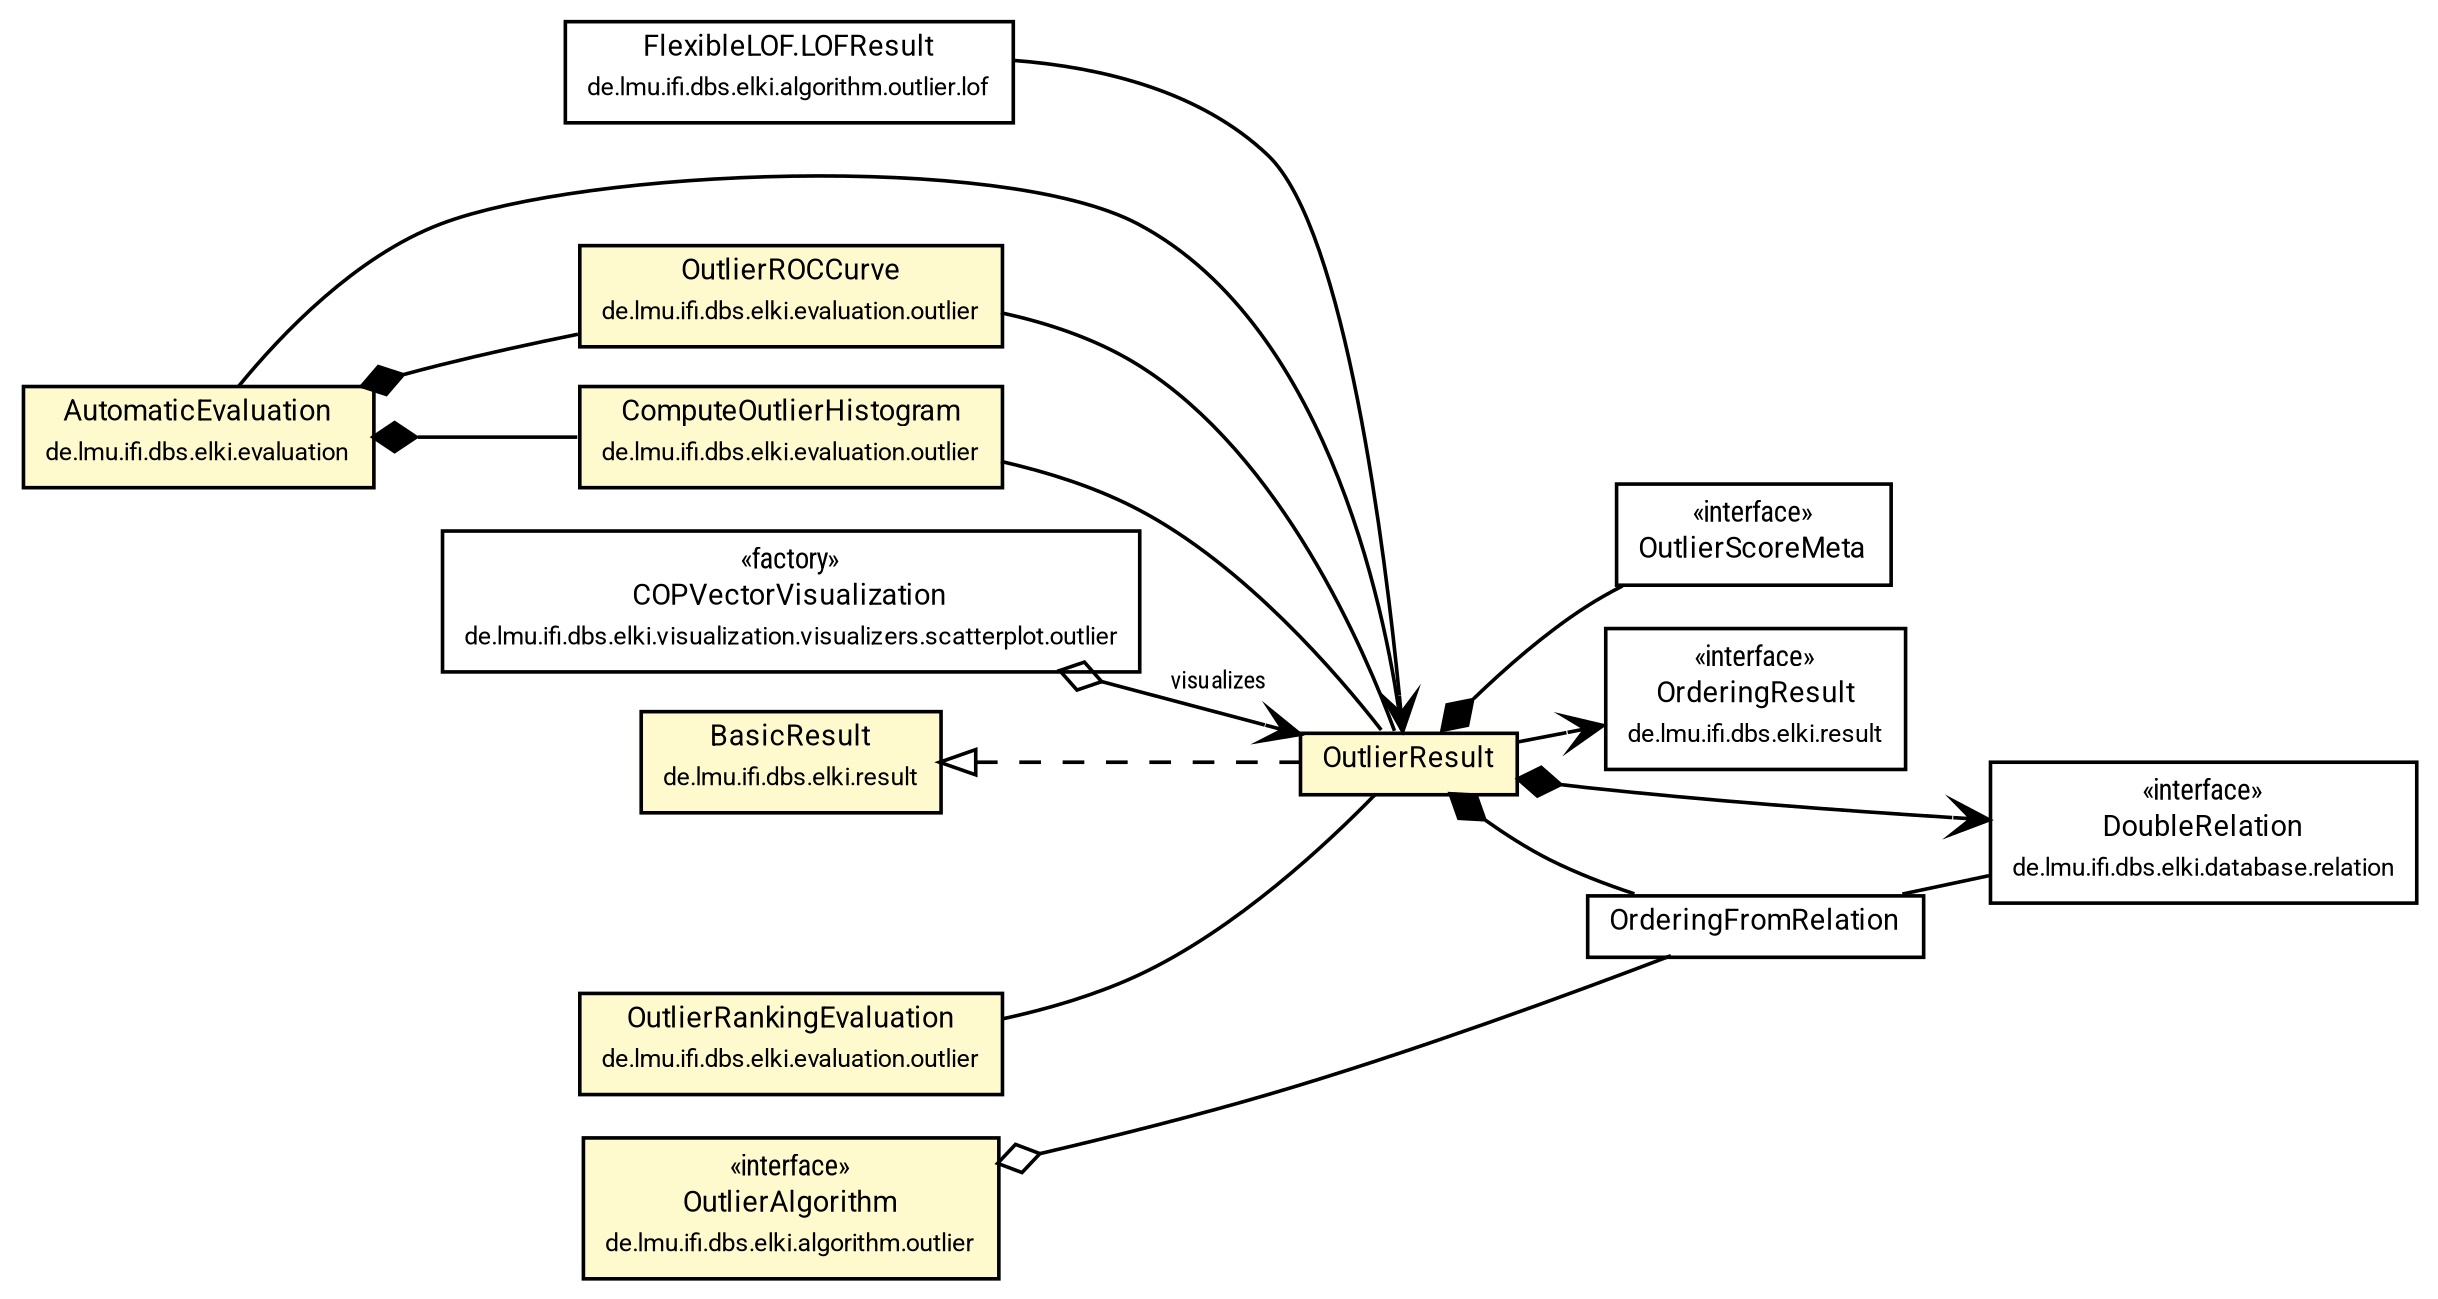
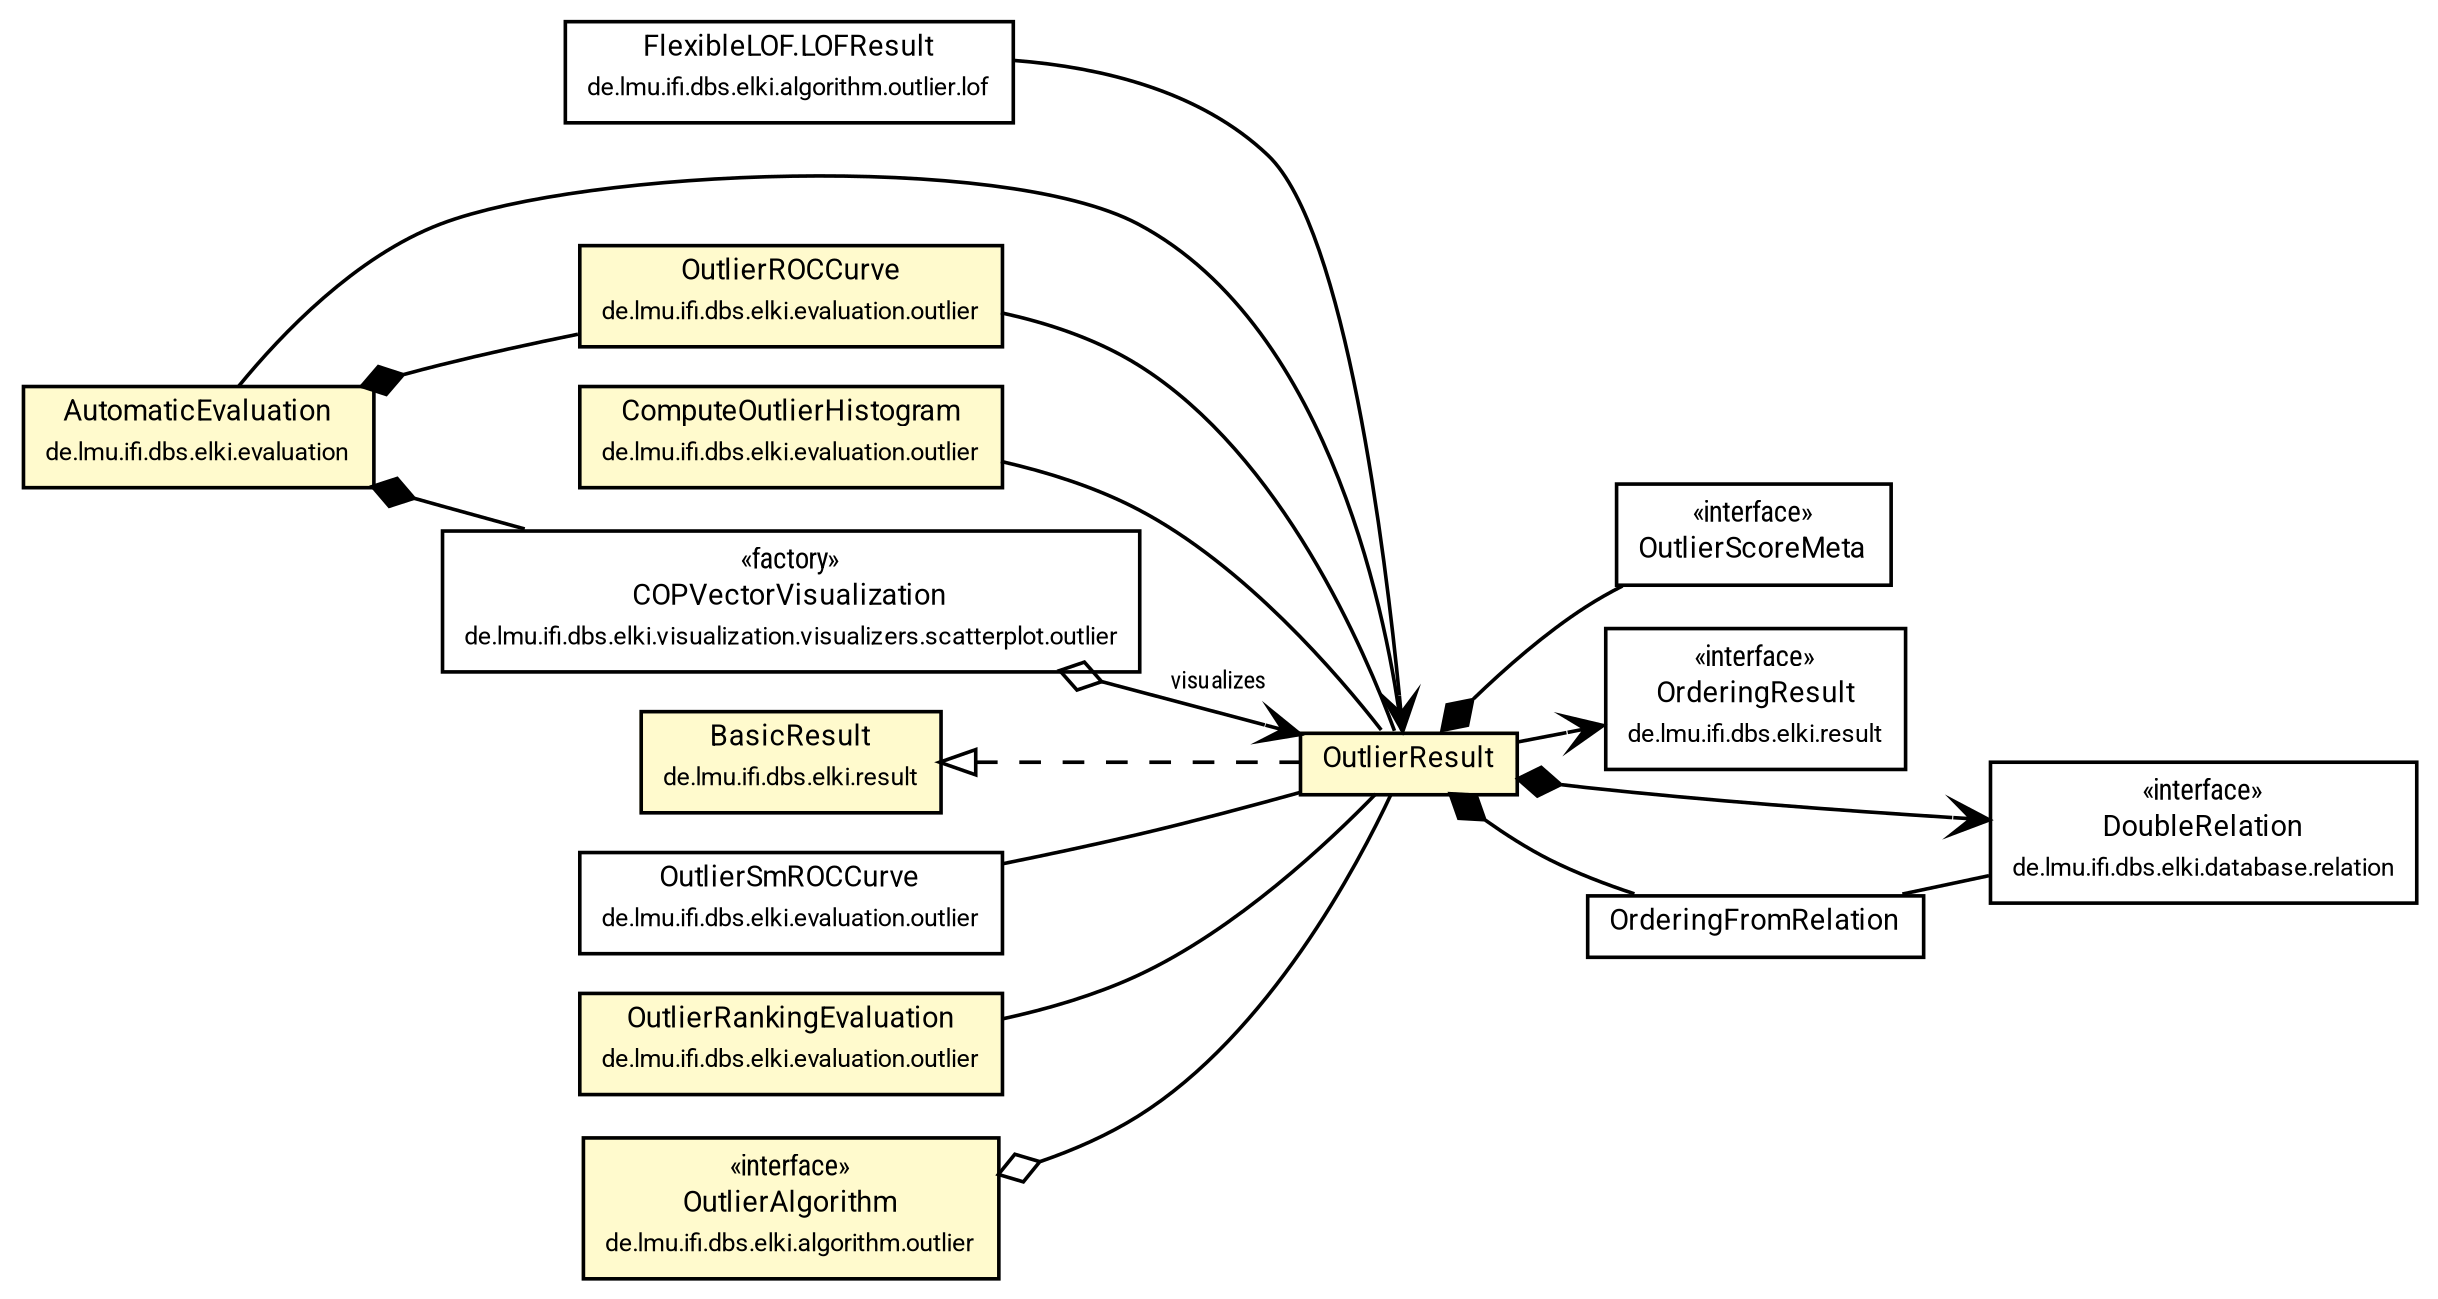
edge "ComputeOutlierHistogram" -> "AutomaticEvaluation": now "COPVectorVisualization" -> "AutomaticEvaluation"
node "OutlierSmROCCurve": added
edge "OrderingFromRelation" -> "OutlierAlgorithm": now "OutlierResult" -> "OutlierAlgorithm"
